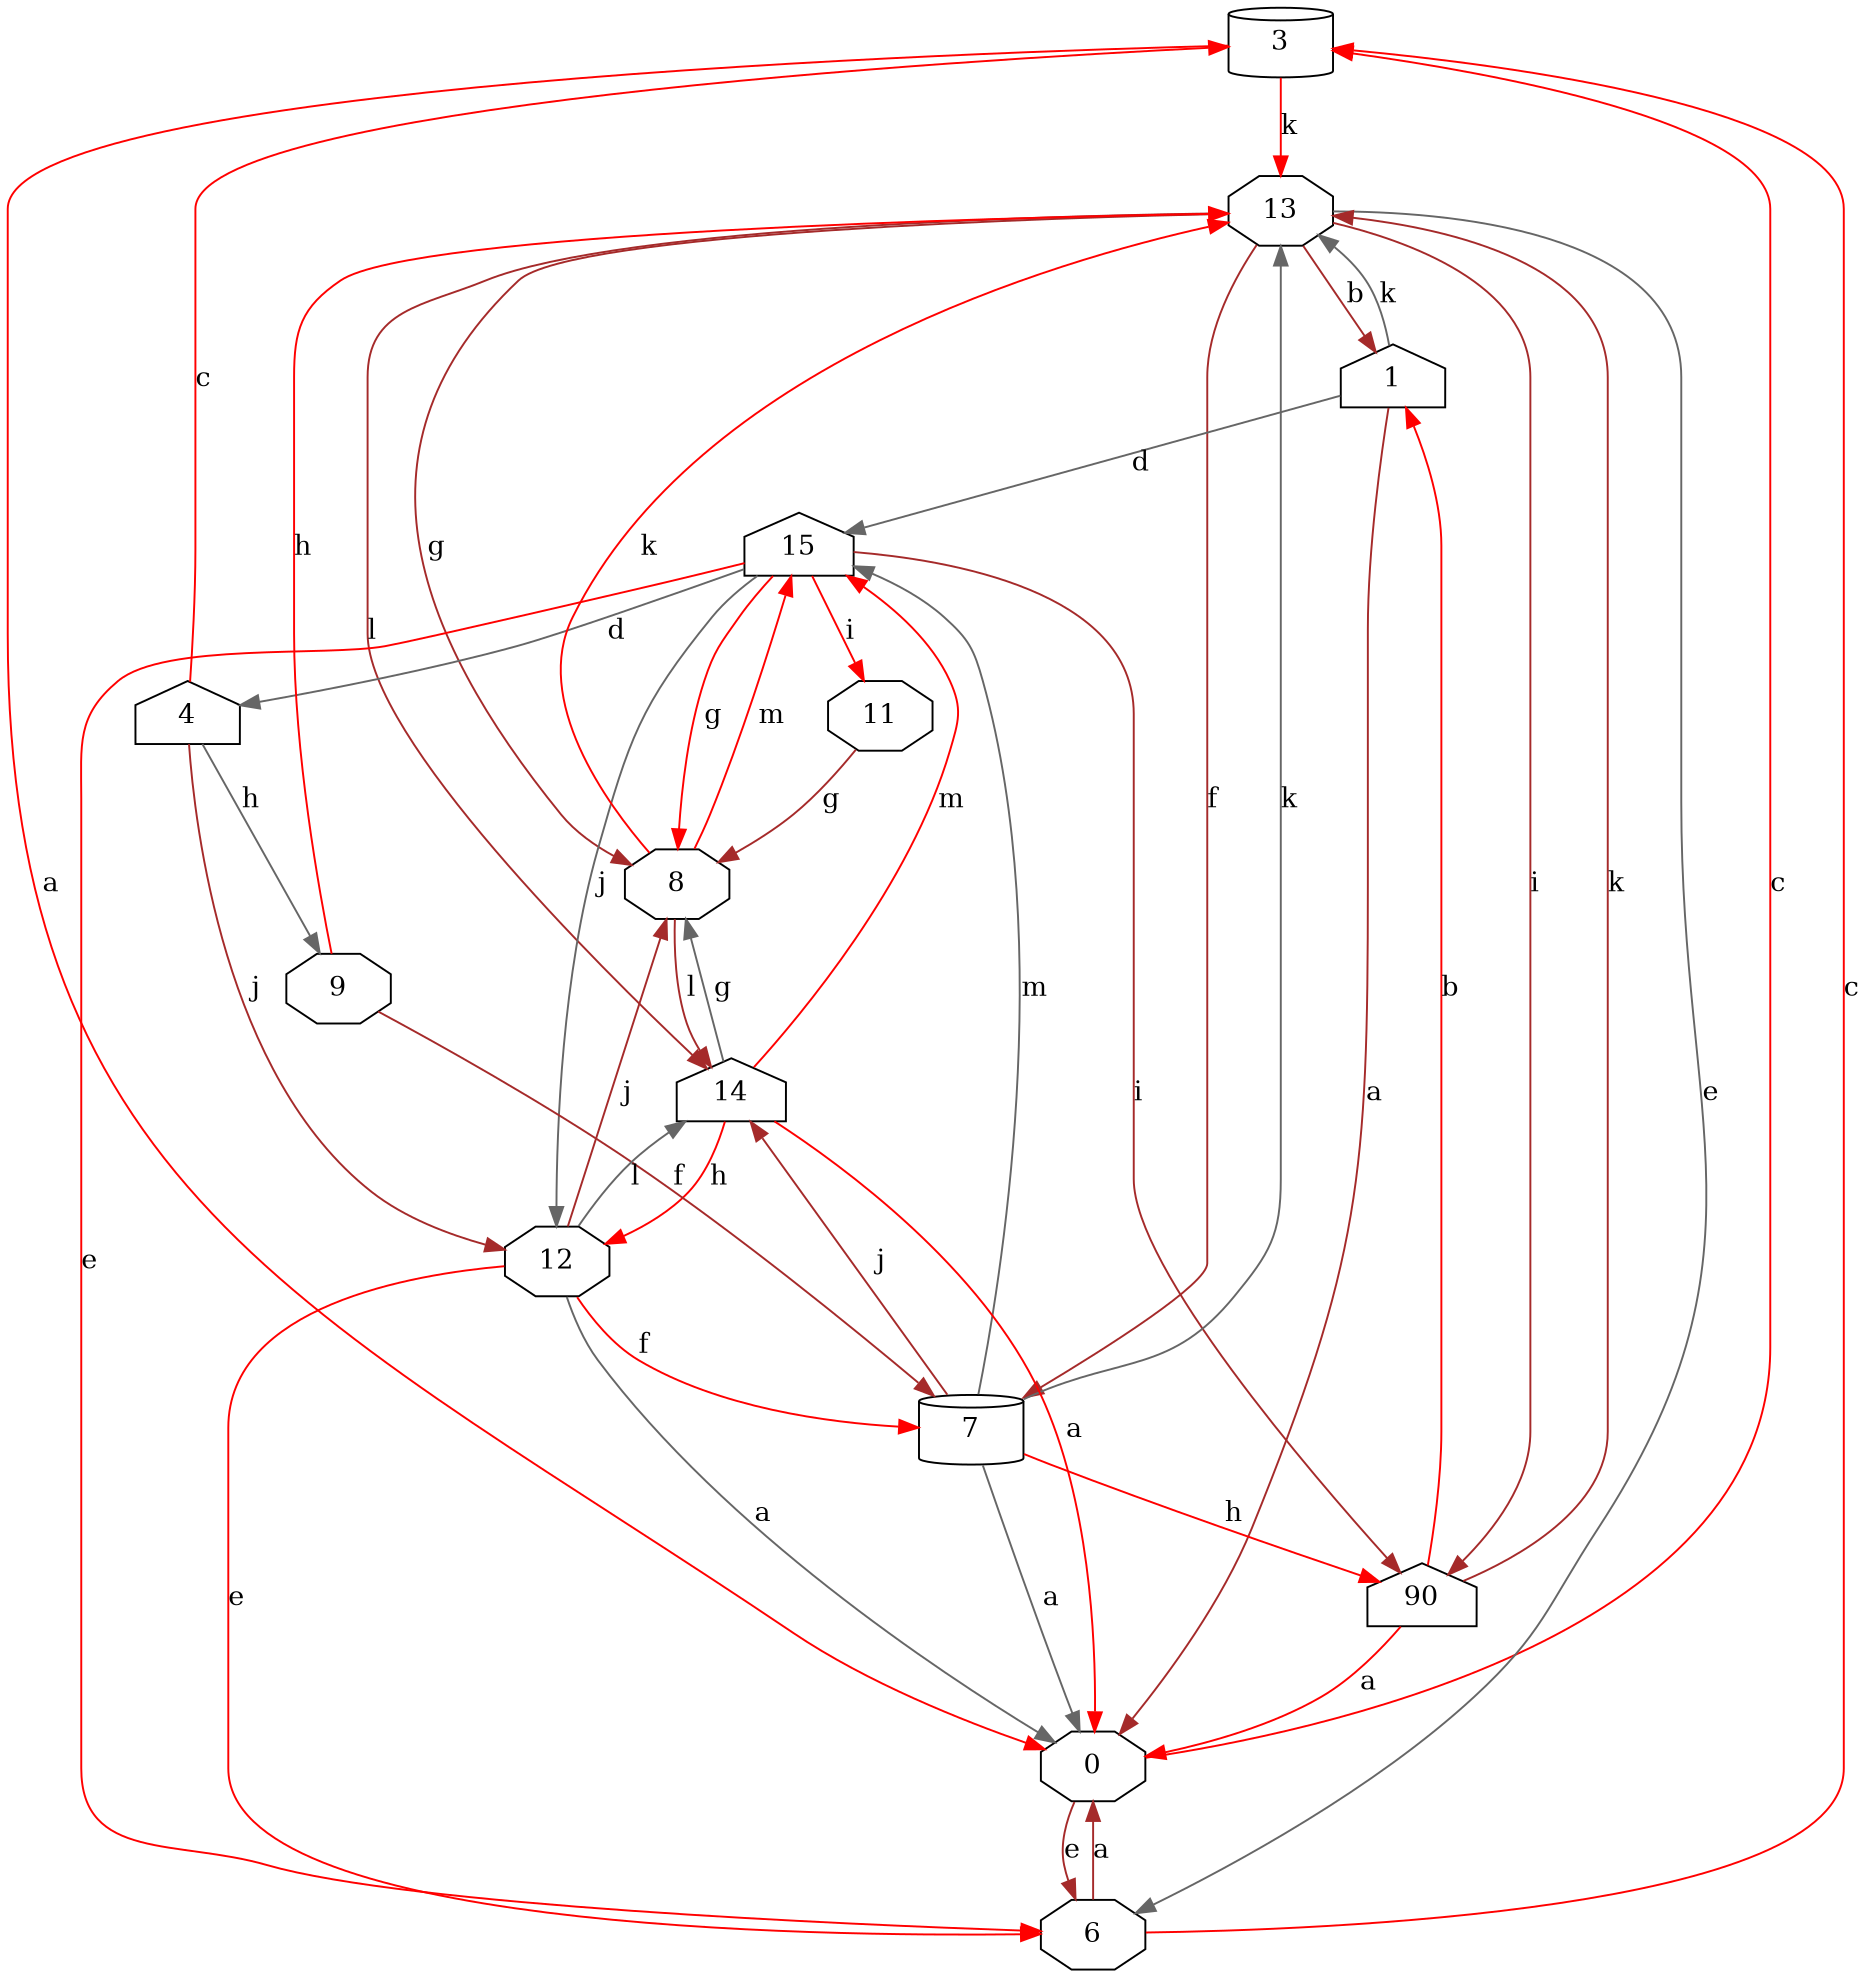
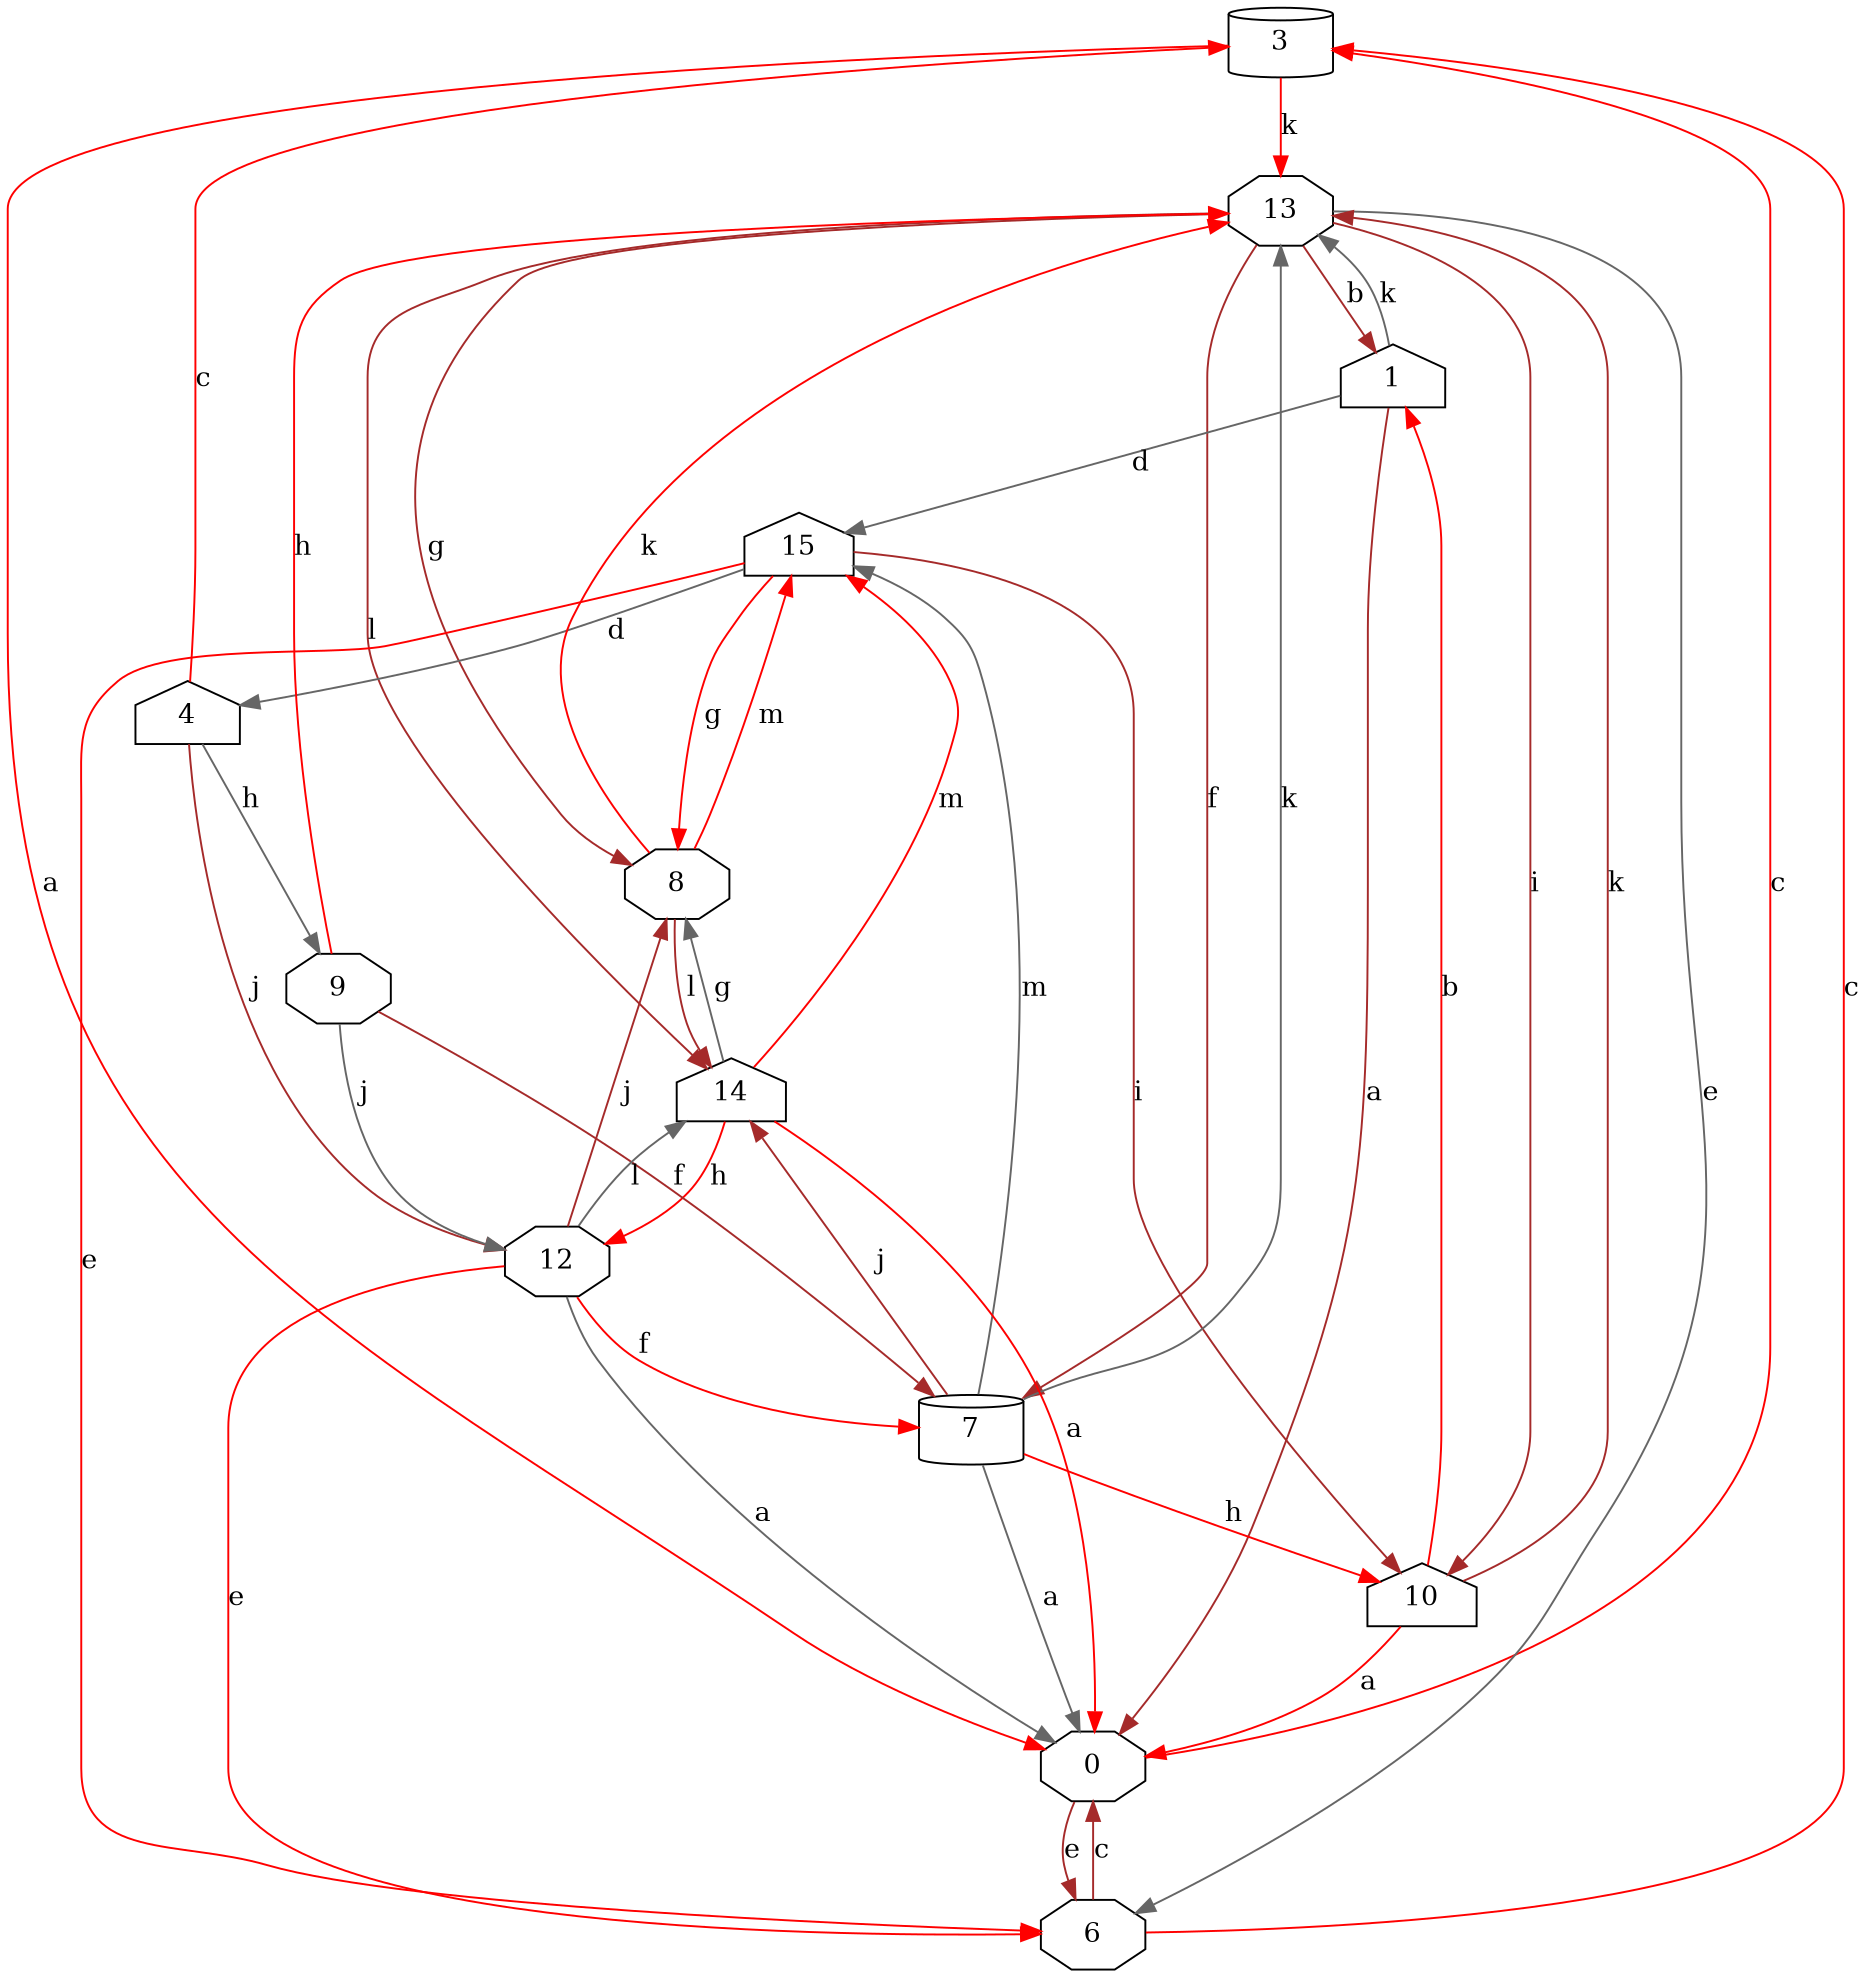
node "11": removed
edge "15" -> "12": now "9" -> "12"
node "90": label "90" -> "10"
edge "6" -> "0": label "a" -> "c"
